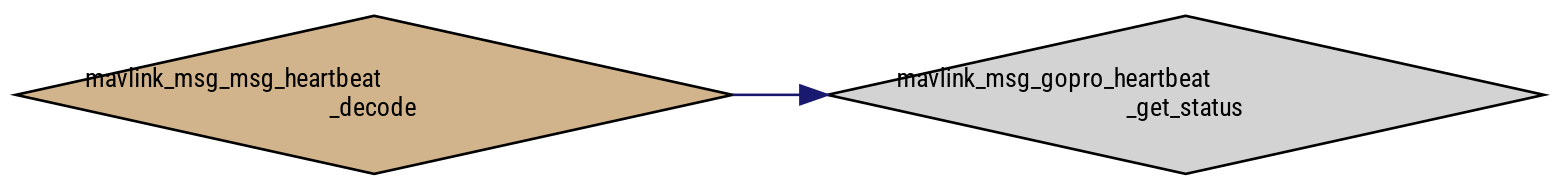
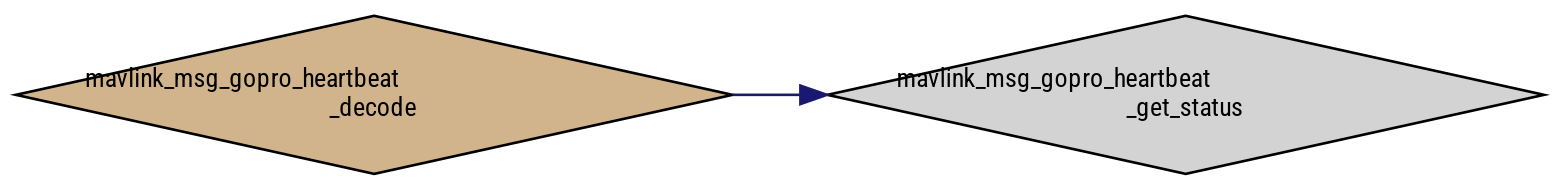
node "mavlink_msg_msg_heartbeat _decode": label "mavlink_msg_msg_heartbeat _decode" -> "mavlink_msg_gopro_heartbeat _decode"
